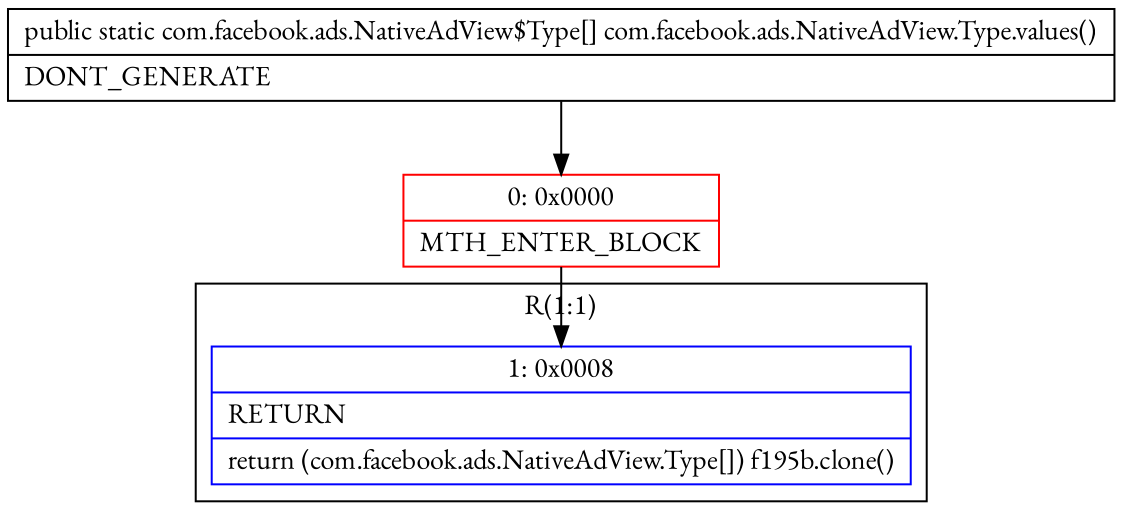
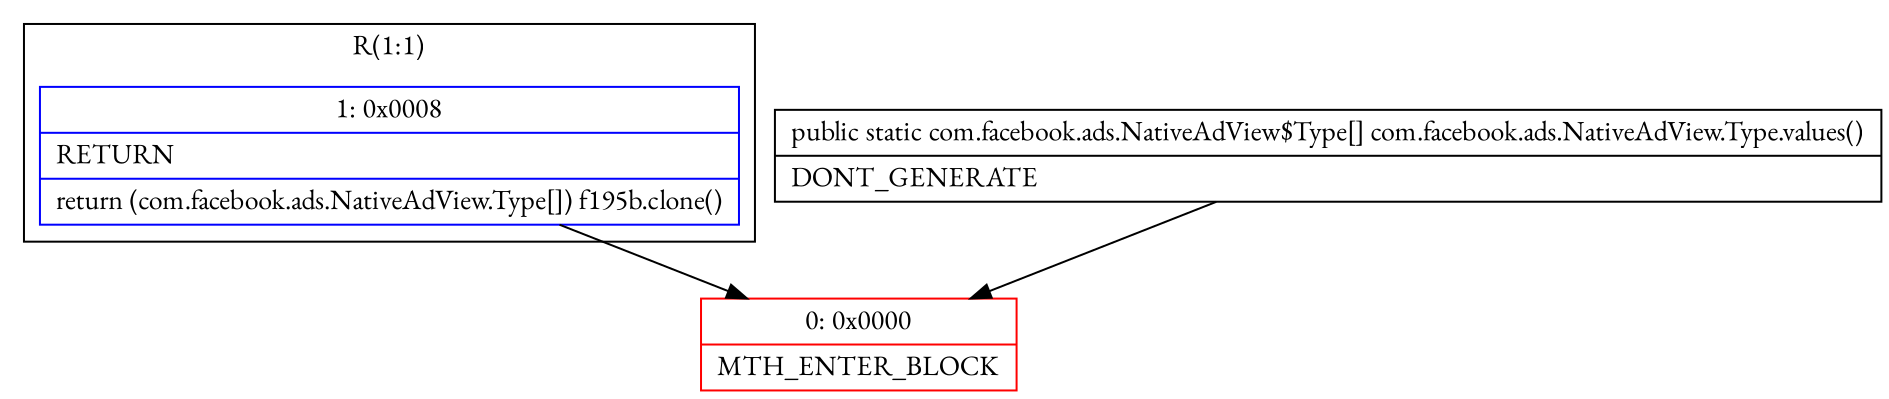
edge "0: 0x0000" -> "1: 0x0008": reversed
